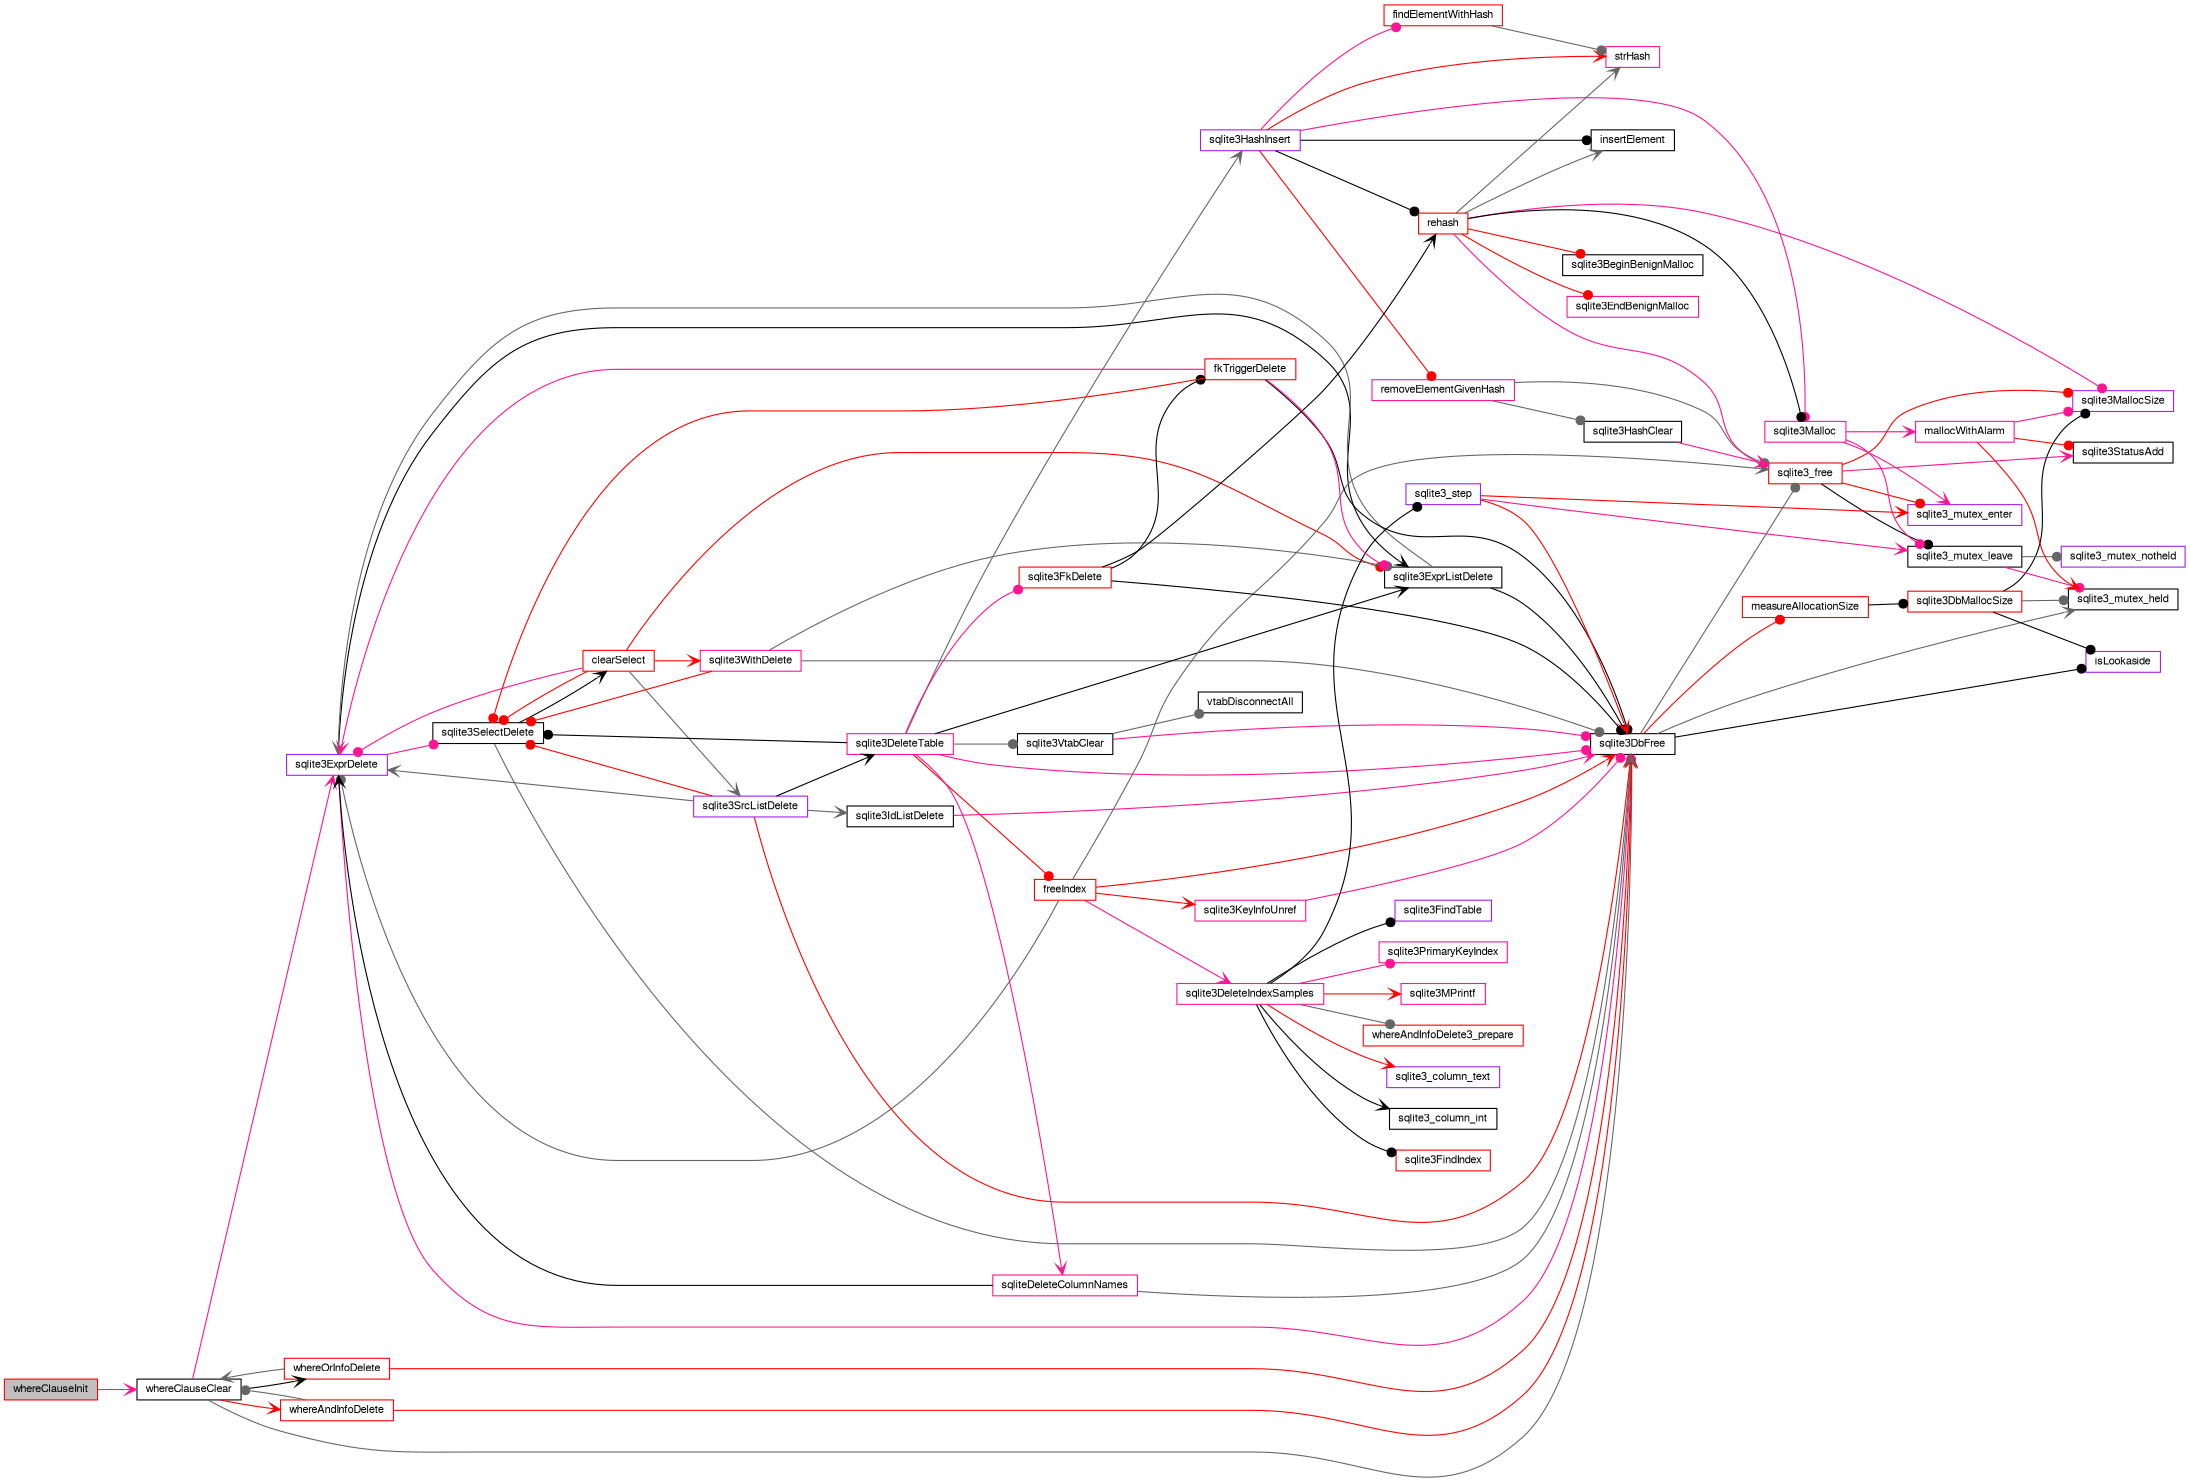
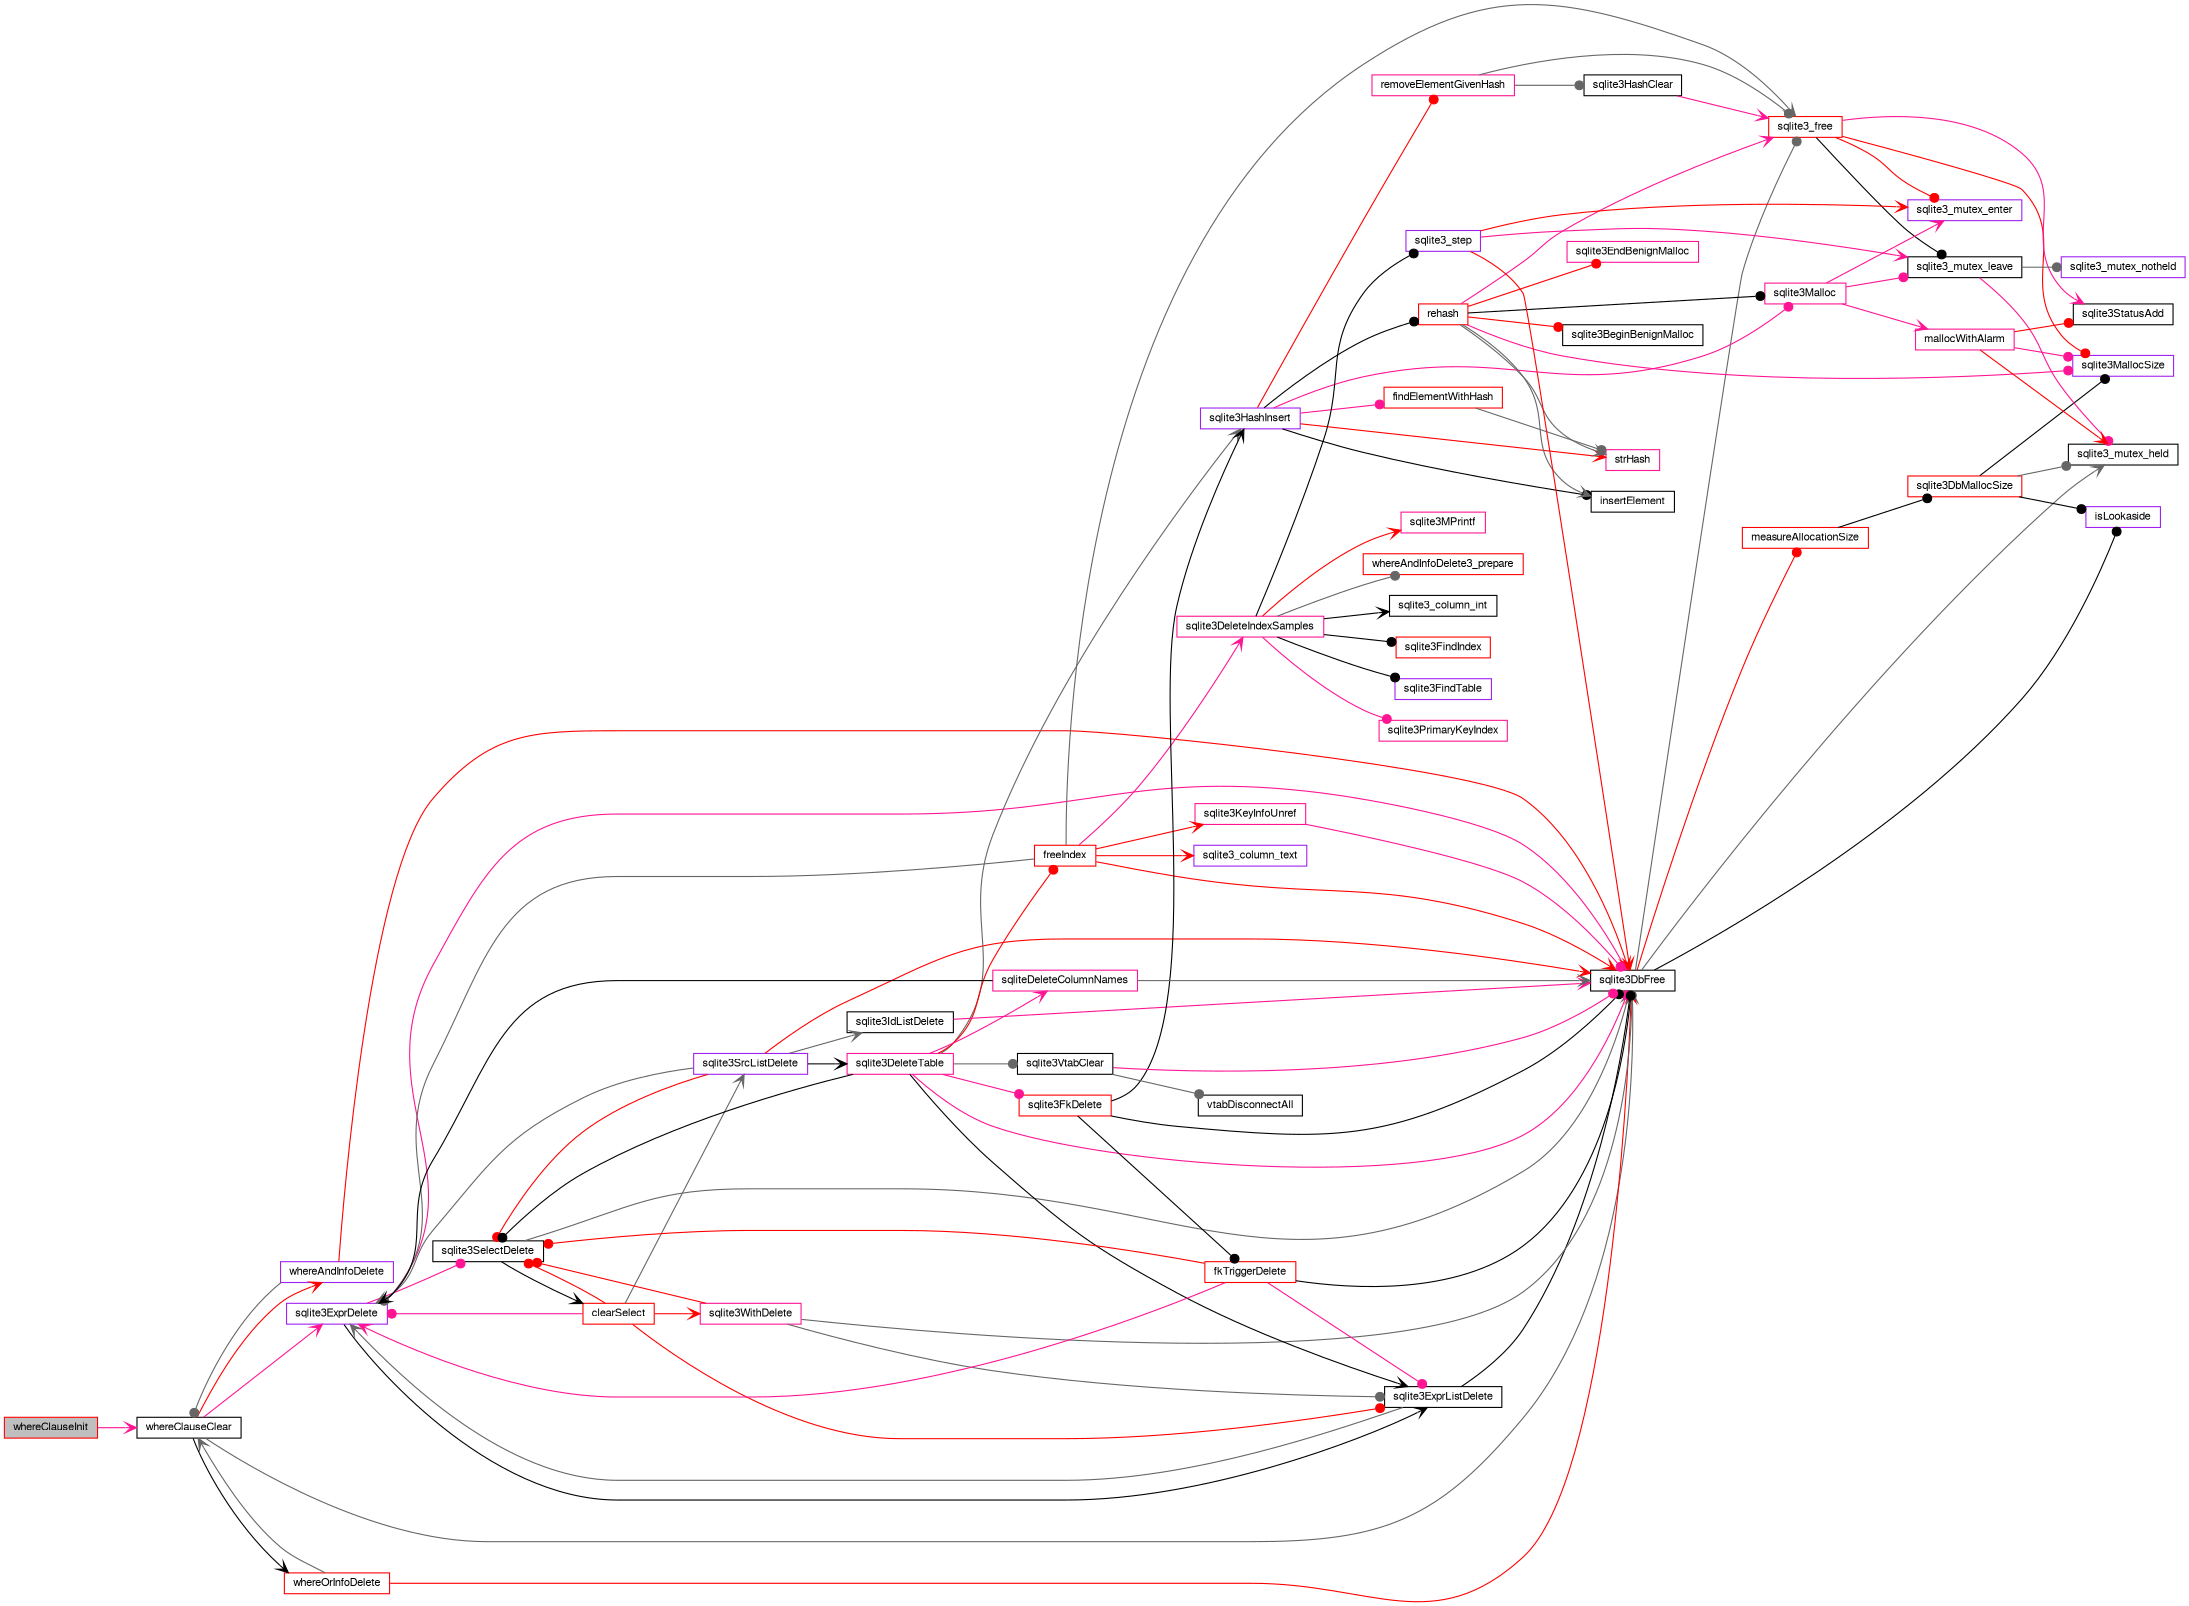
edge "sqlite3FkDelete" -> "rehash": now "sqlite3FkDelete" -> "sqlite3HashInsert"
edge "sqlite3DeleteIndexSamples" -> "sqlite3_column_text": now "freeIndex" -> "sqlite3_column_text"
node "whereAndInfoDelete": color red -> purple
